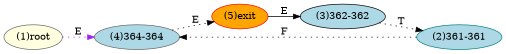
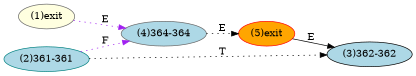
edge "(3)362-362" -> "(2)361-361": reversed
node "(1)root": label "(1)root" -> "(1)exit"
edge "(2)361-361" -> "(4)364-364": color black -> purple
